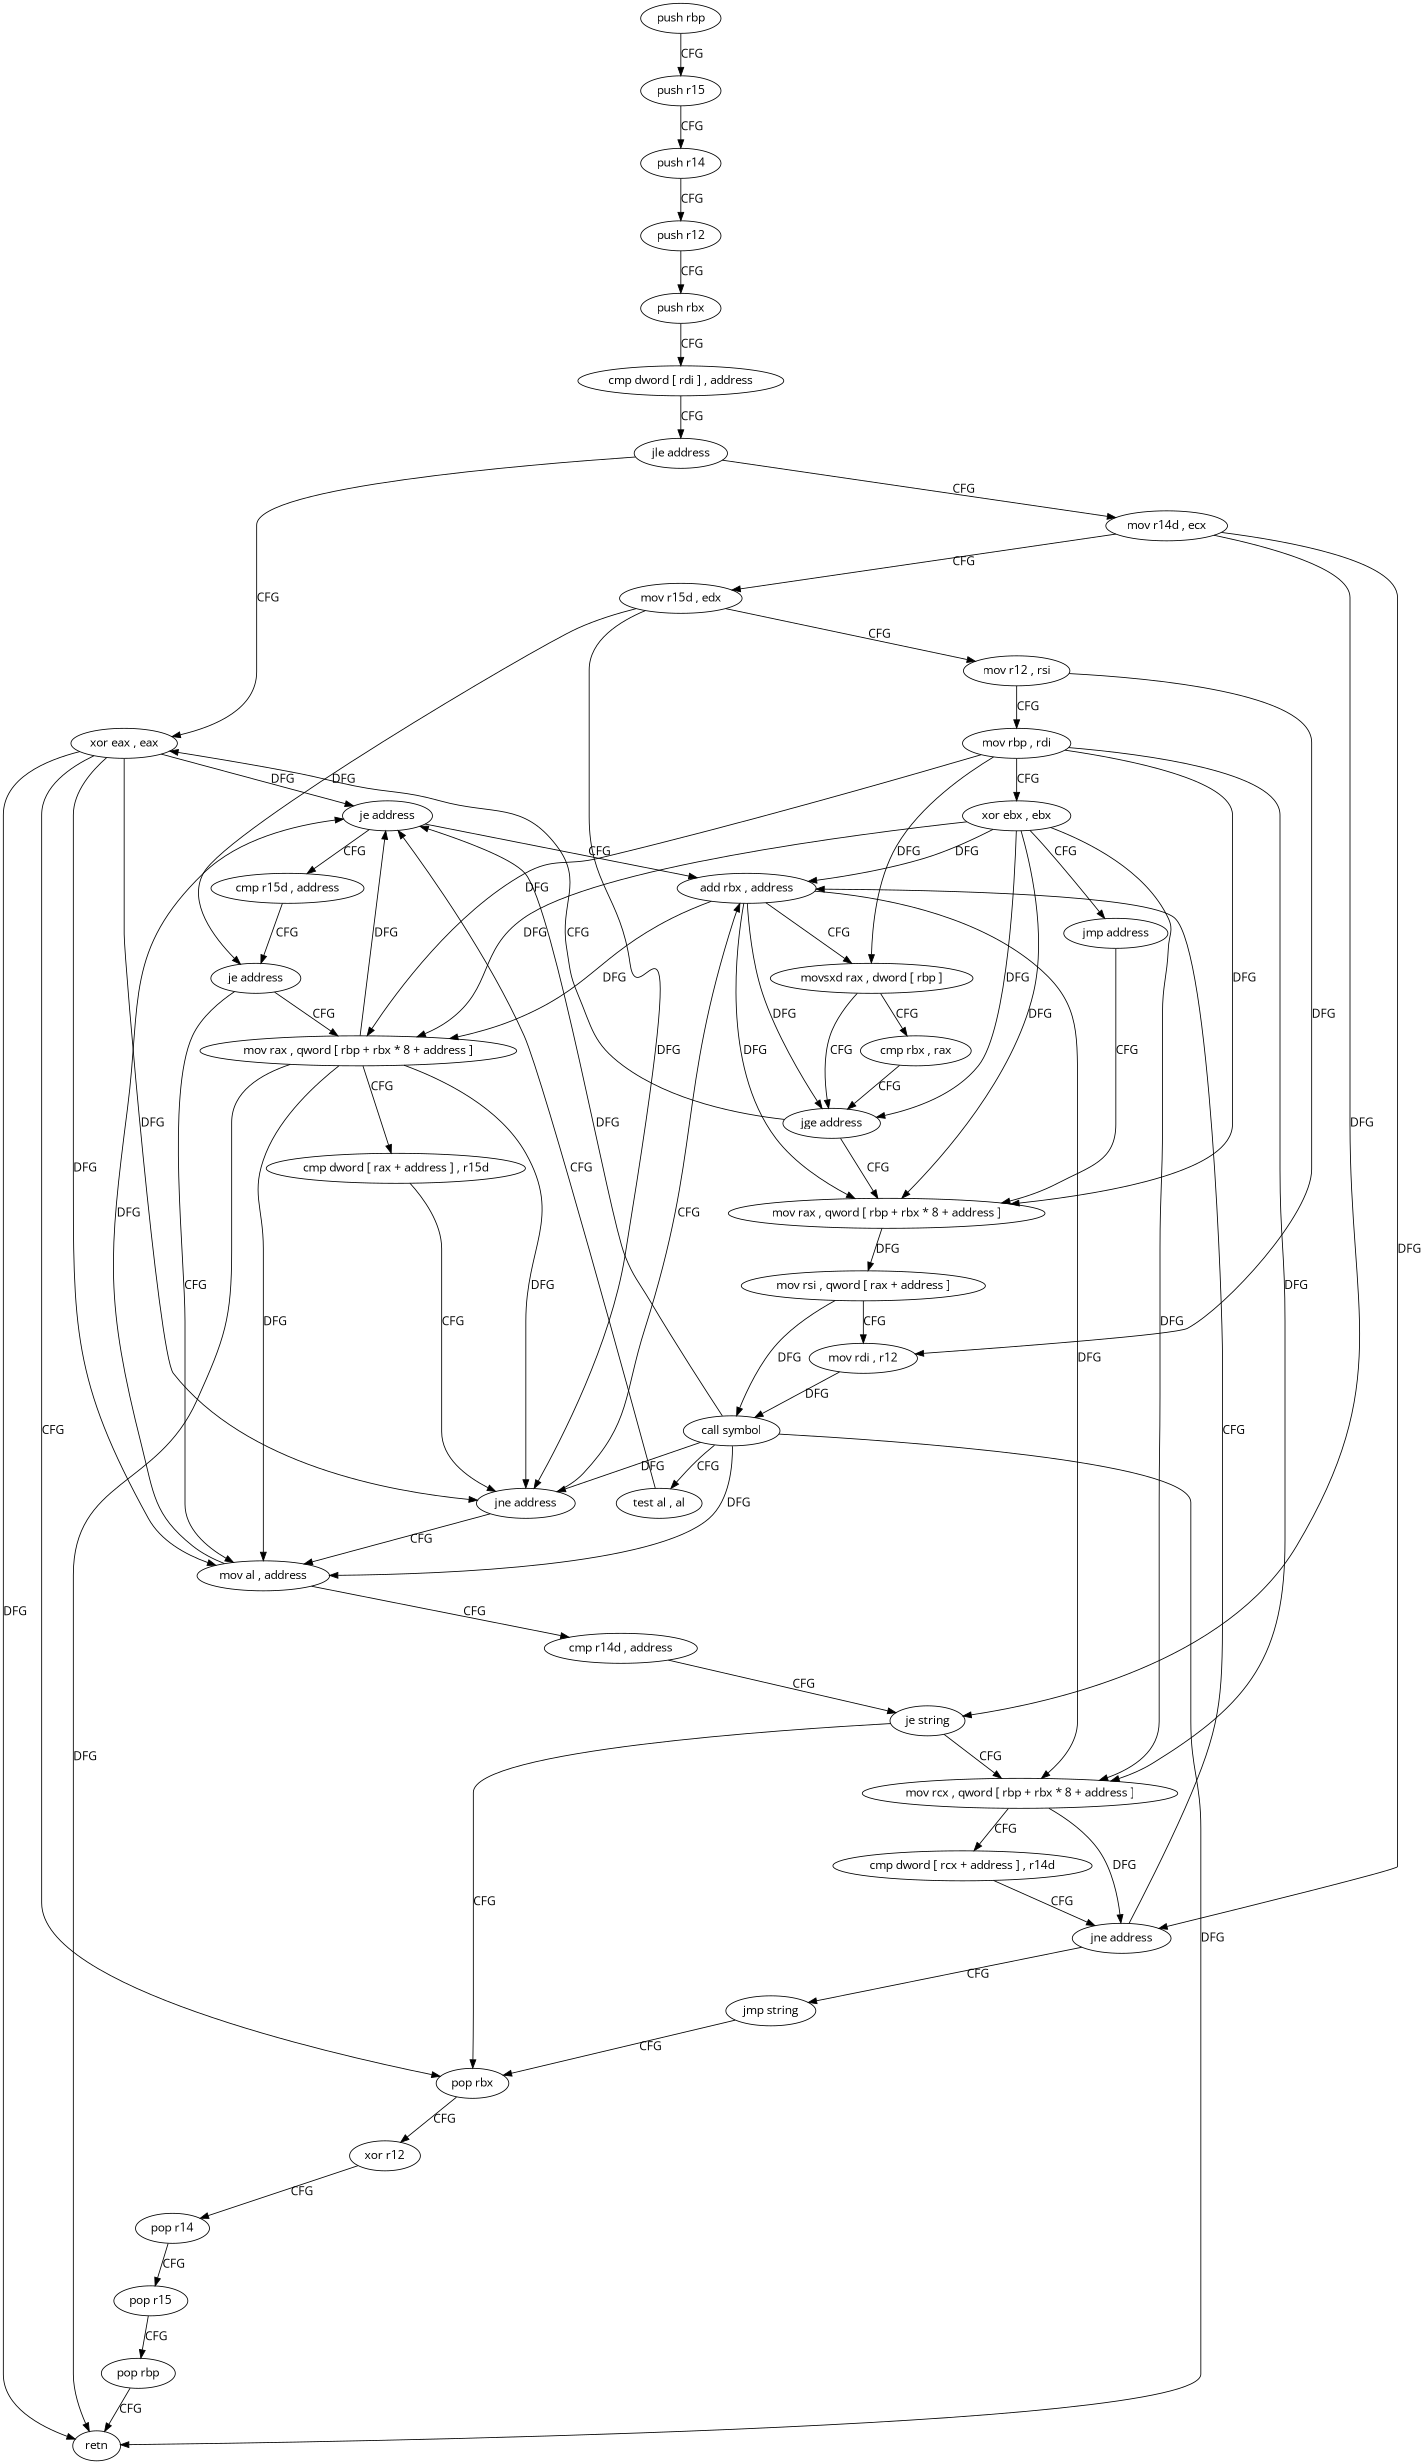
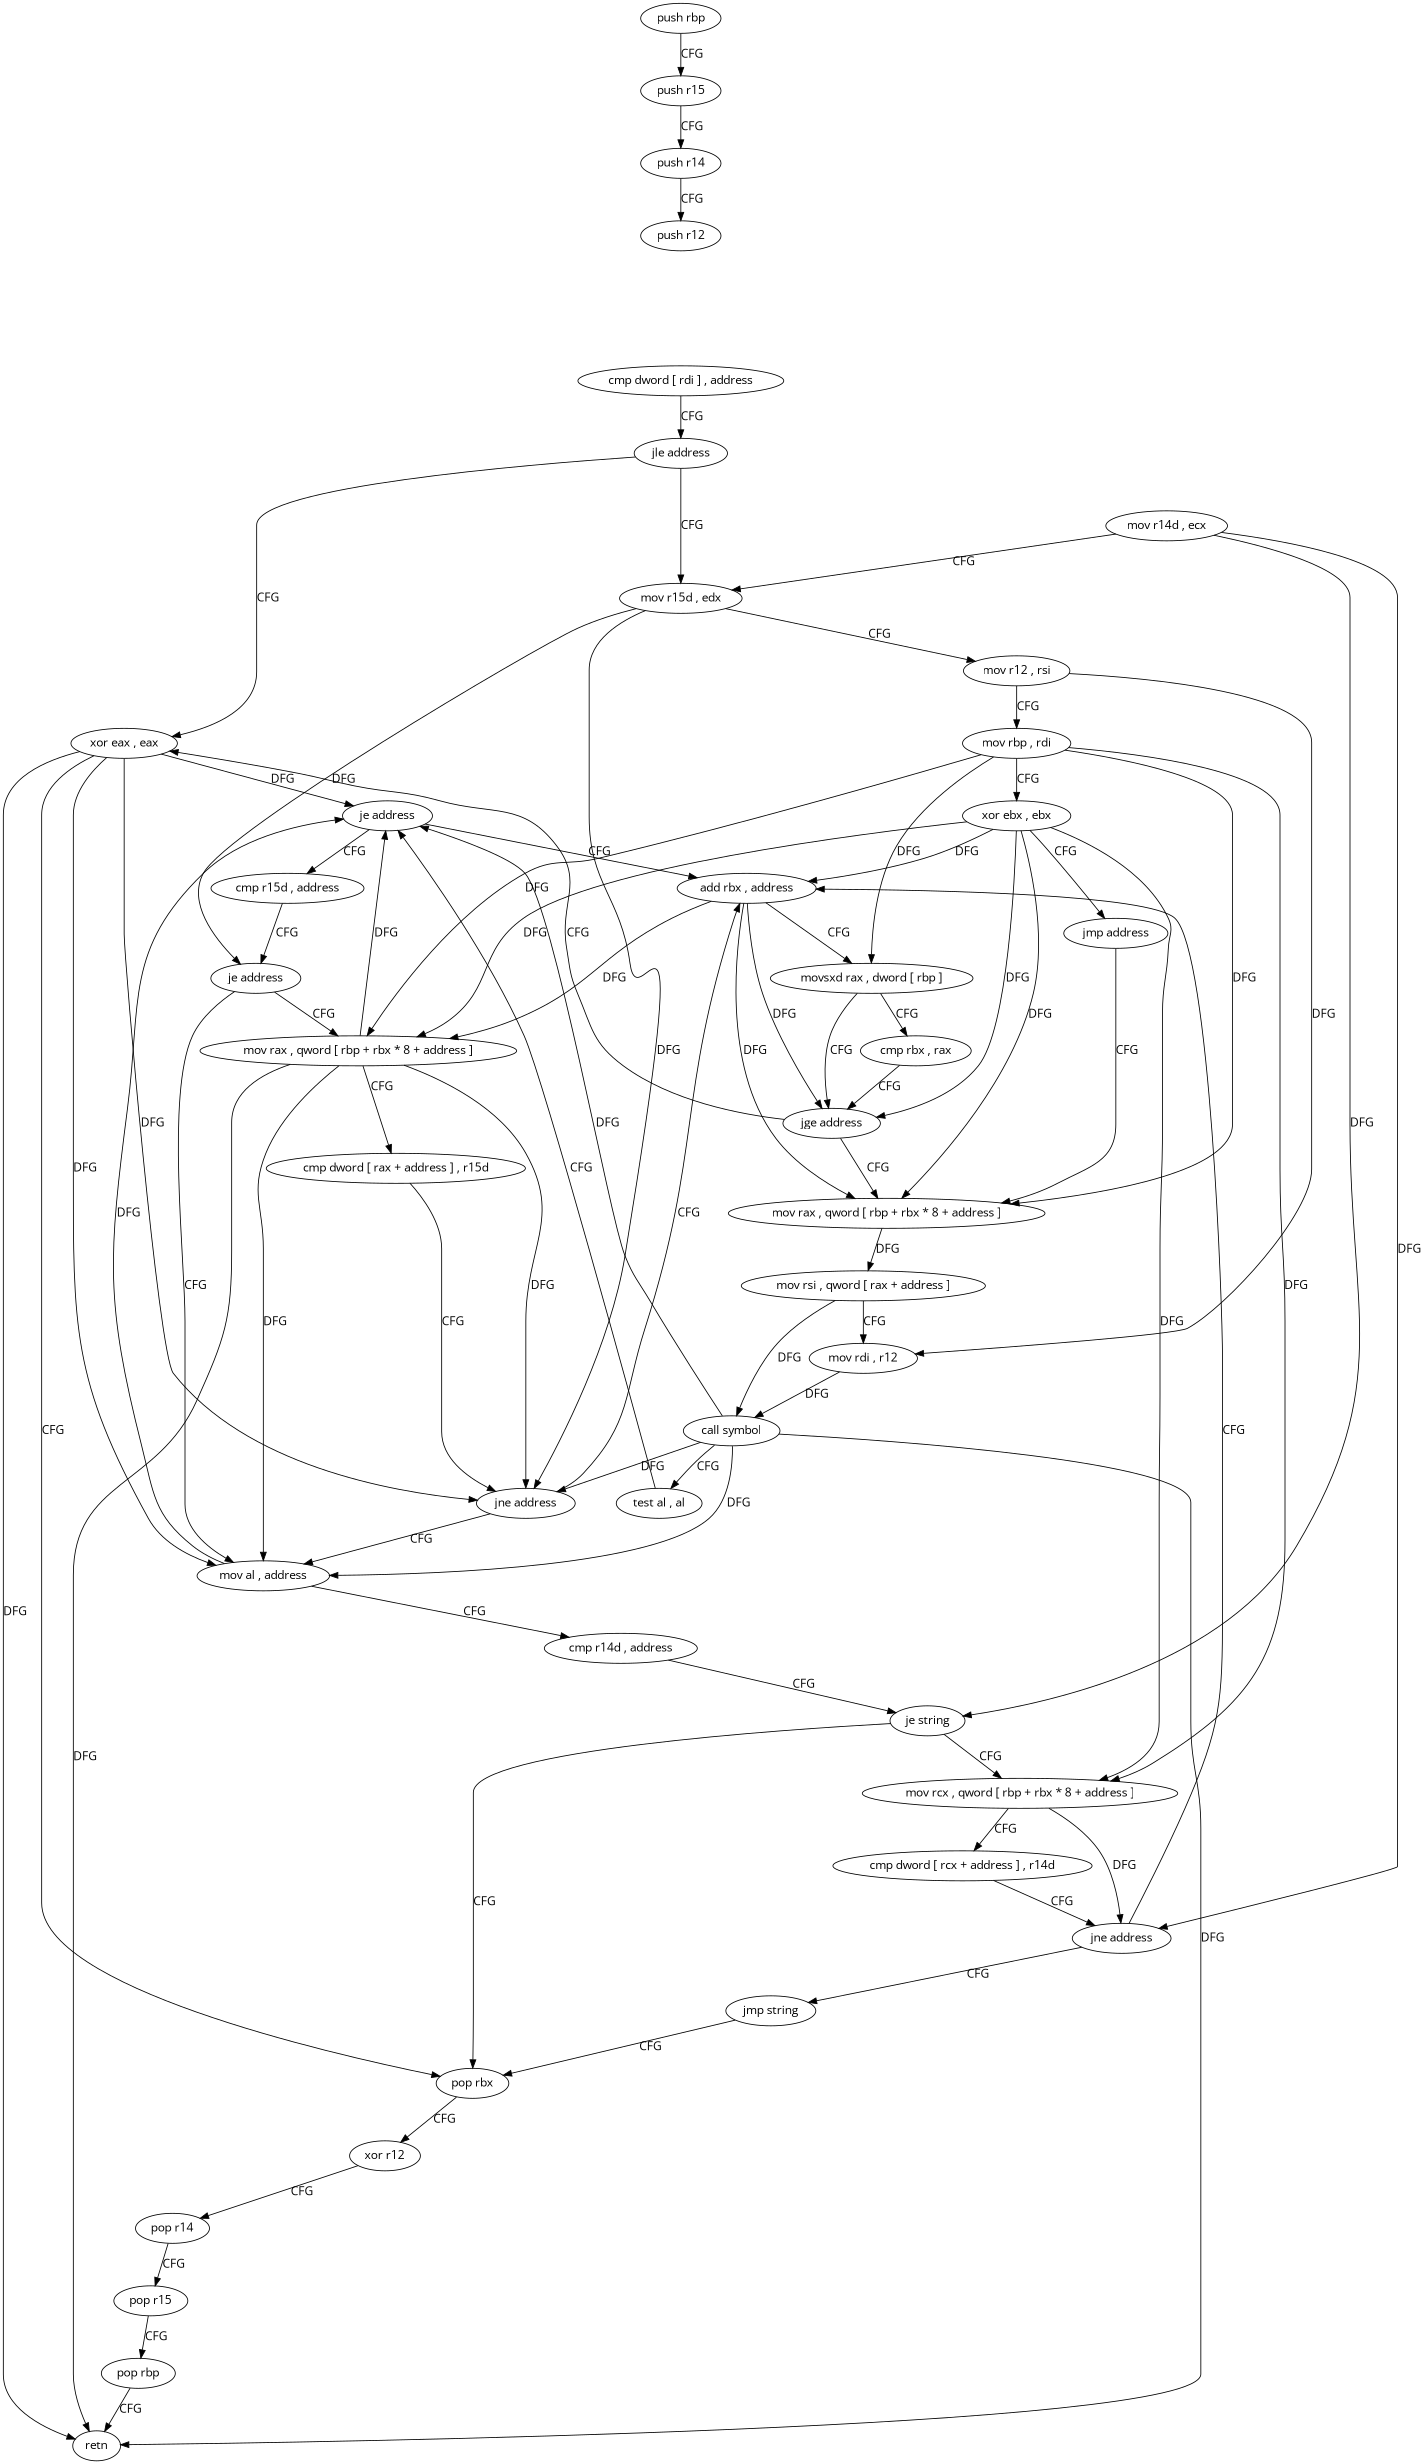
node "push rbx": removed
edge "jle address" -> "mov r14d , ecx": now "jle address" -> "mov r15d , edx"
edge "add rbx , address" -> "mov rcx , qword [ rbp + rbx * 8 + address ]": removed, label "DFG"
